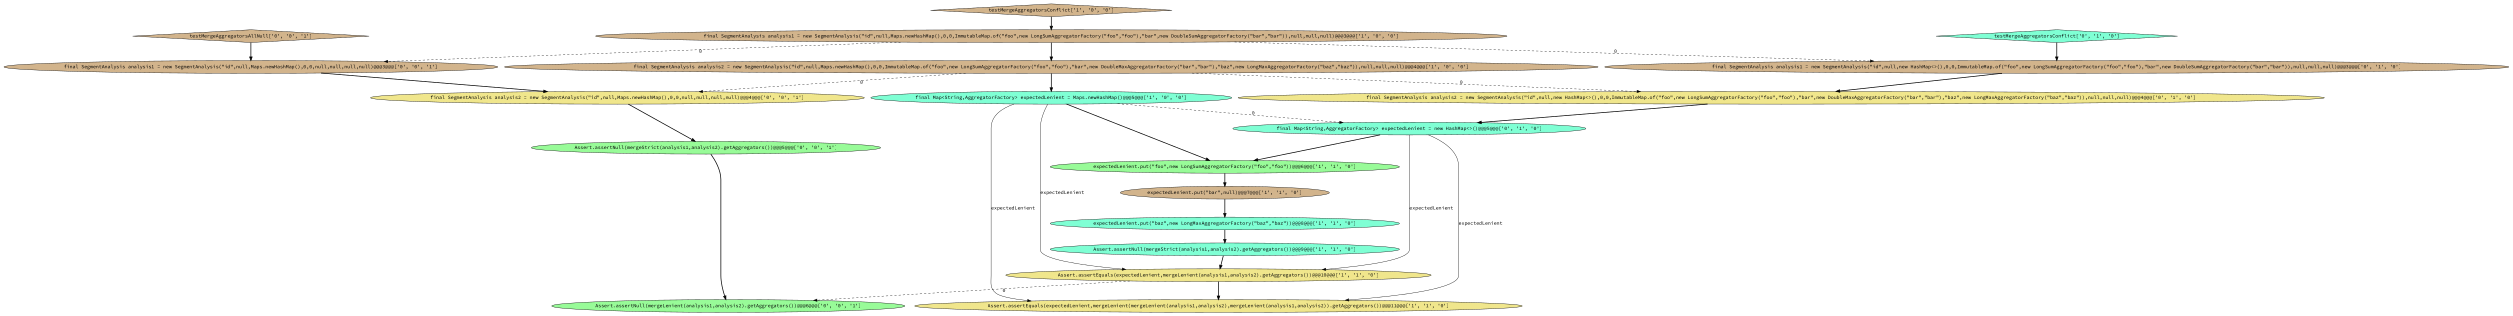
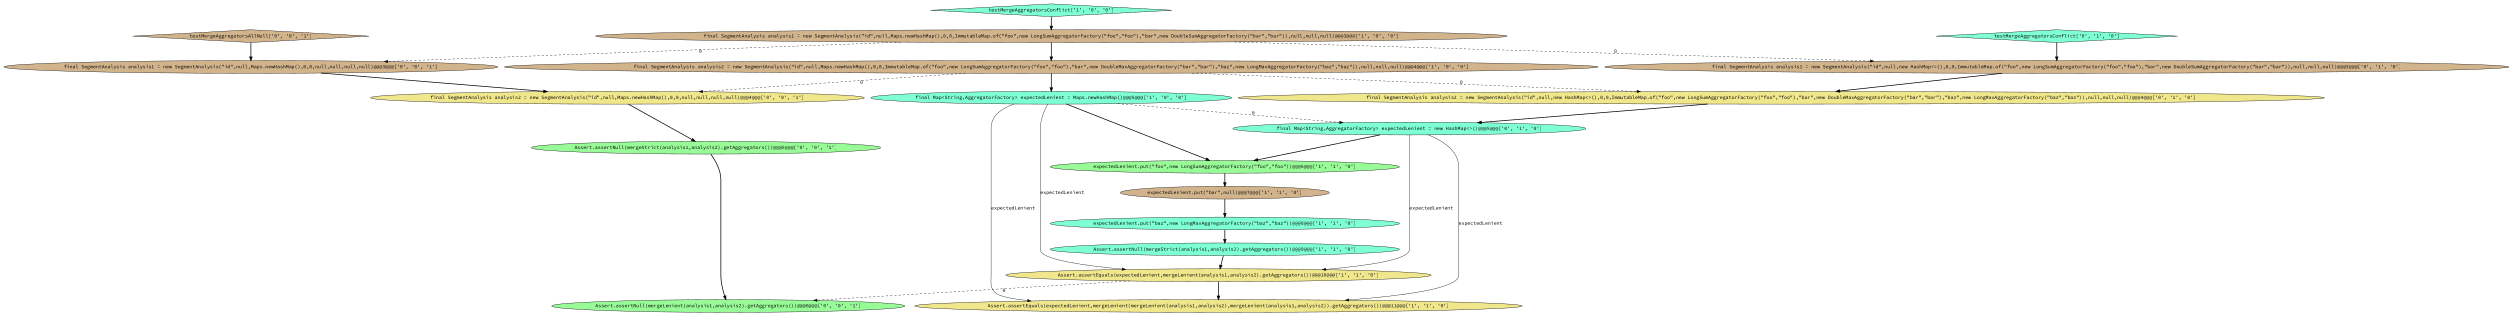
node "testMergeAggregatorsConflict['1', '0', '0']": fillcolor tan -> aquamarine
